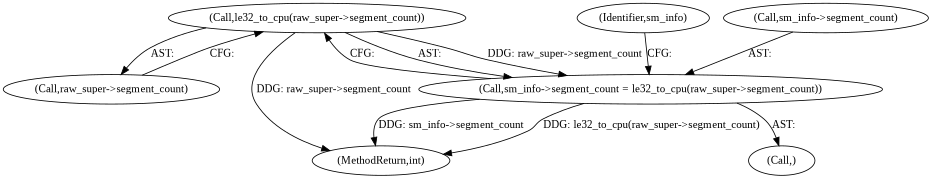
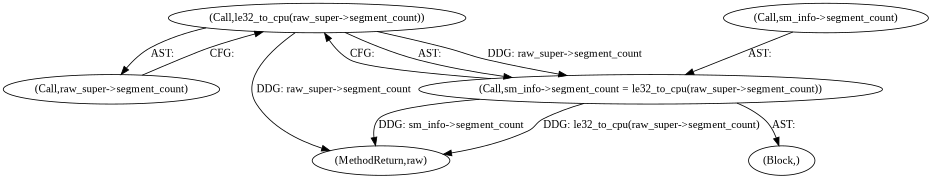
node "(Identifier,sm_info)": removed
node "(MethodReturn,int)": label "(MethodReturn,int)" -> "(MethodReturn,raw)"
node "(Call,)": label "(Call,)" -> "(Block,)"
